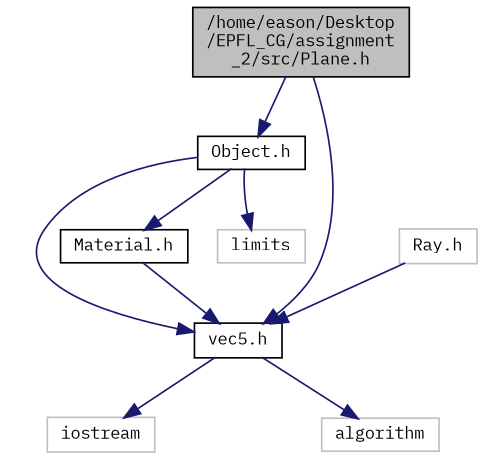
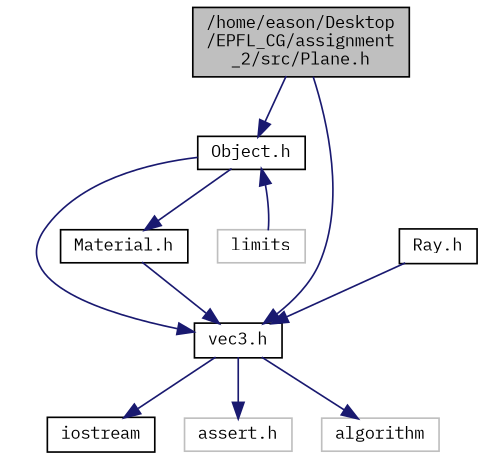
edge "Object.h" -> "limits": reversed
node "Ray.h": color grey75 -> black
node "vec5.h": label "vec5.h" -> "vec3.h"
node "iostream": color grey75 -> black
node "assert.h": added
